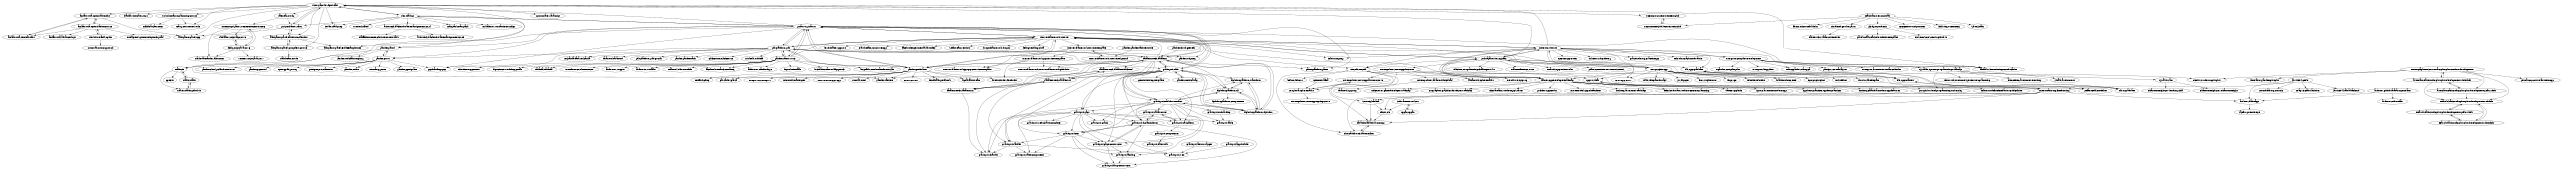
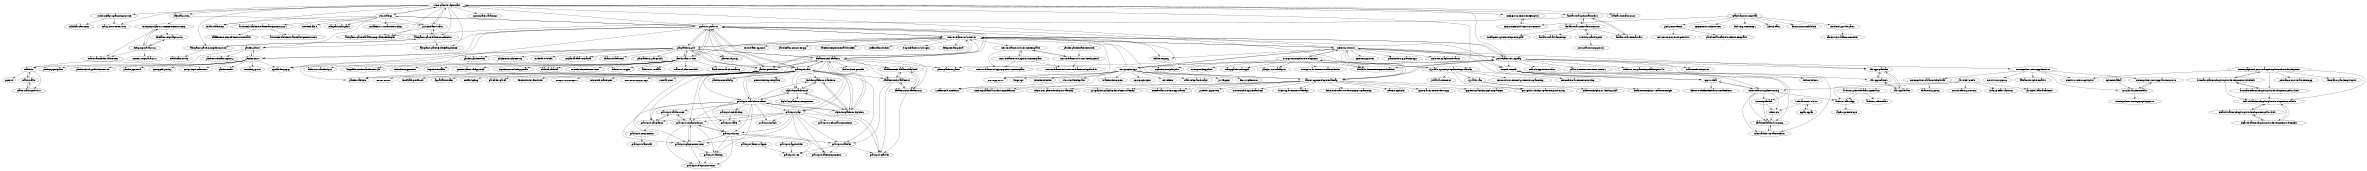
node "akhtyamovpavel/Cpp": label "akhtyamovpavel/Cpp" -> "akhtyamovpavel/ParallelComputationExamples"
edge "yandex-cloud/geesefs" -> "datalens-tech/datalens": reversed
node "hukenovs/dsp-theory": removed
edge "userver-framework/pg_service_template" -> "fireducks-dev/fireducks": now "userver-framework/pg_service_template" -> "userver-framework/service_template"
node "lucidrains/PaLM-rlhf-pytorch": label "lucidrains/PaLM-rlhf-pytorch" -> "gemini/PaLM-rlhf-pytorch"
